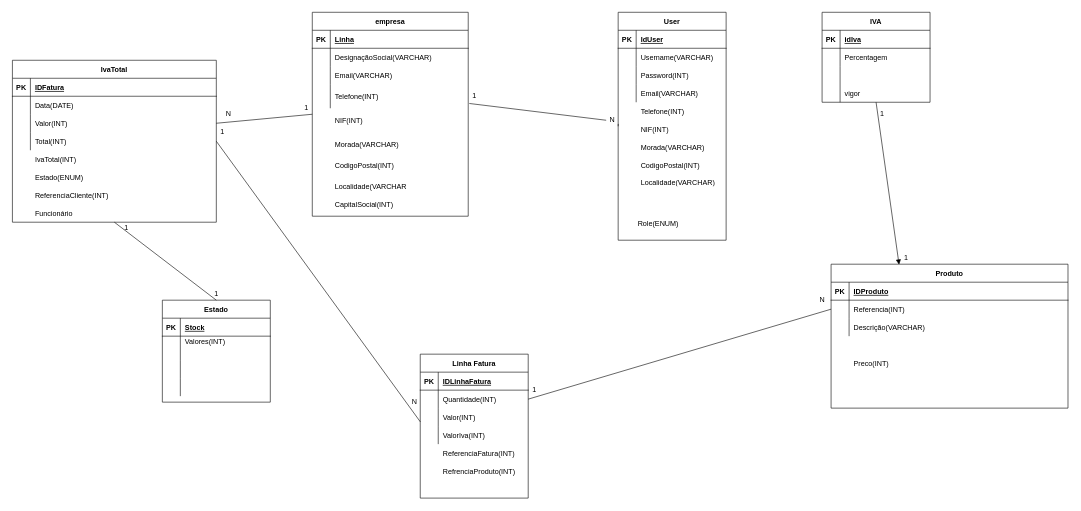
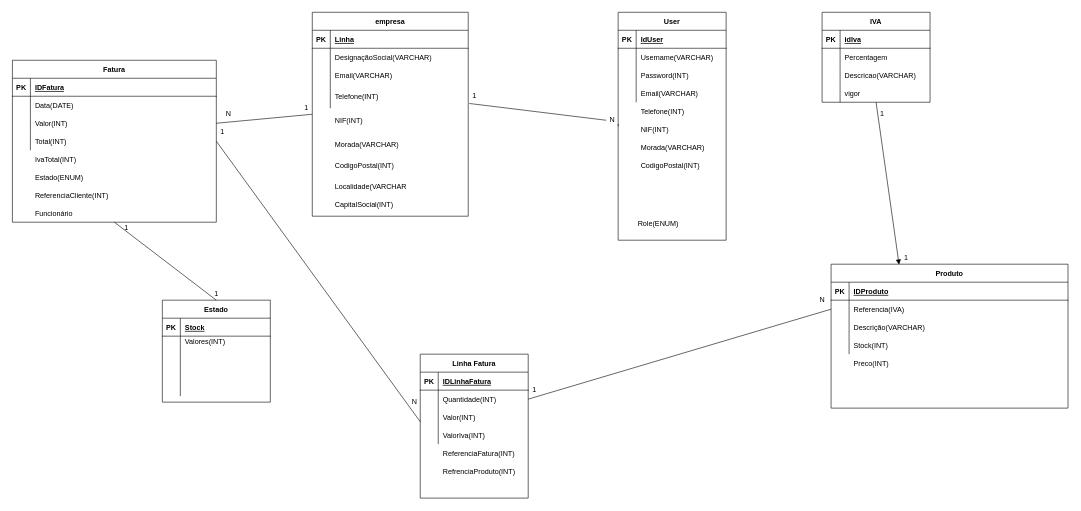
node "IvaTotal": label "IvaTotal" -> "Fatura"
node "Descricao(VARCHAR)": added
node "Localidade(VARCHAR)": removed
node "Referencia(INT)": label "Referencia(INT)" -> "Referencia(IVA)"
node "Stock(INT)": added
